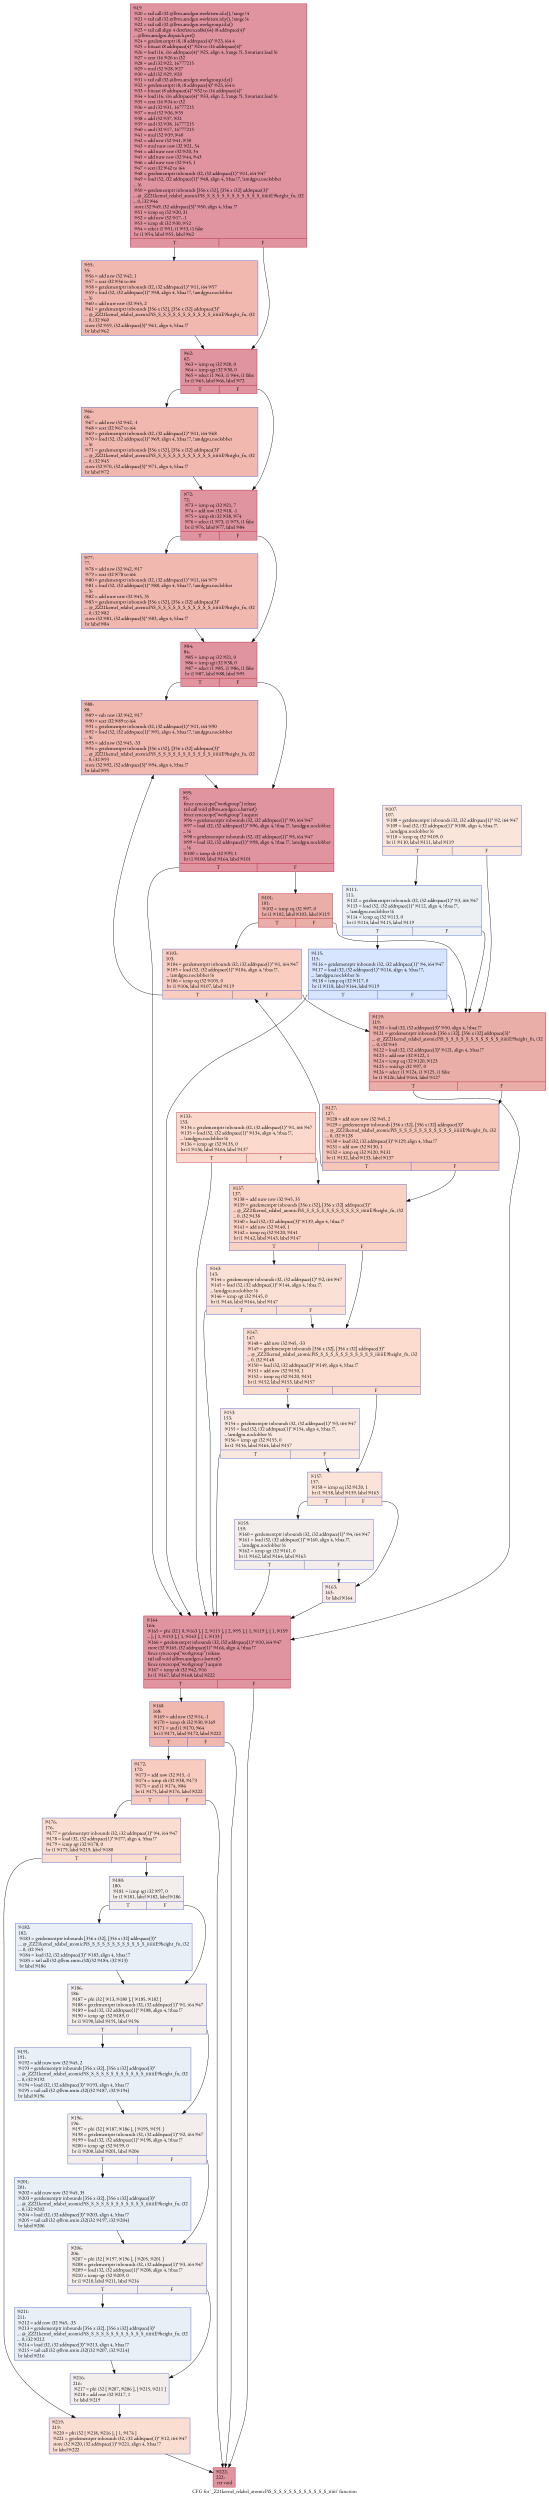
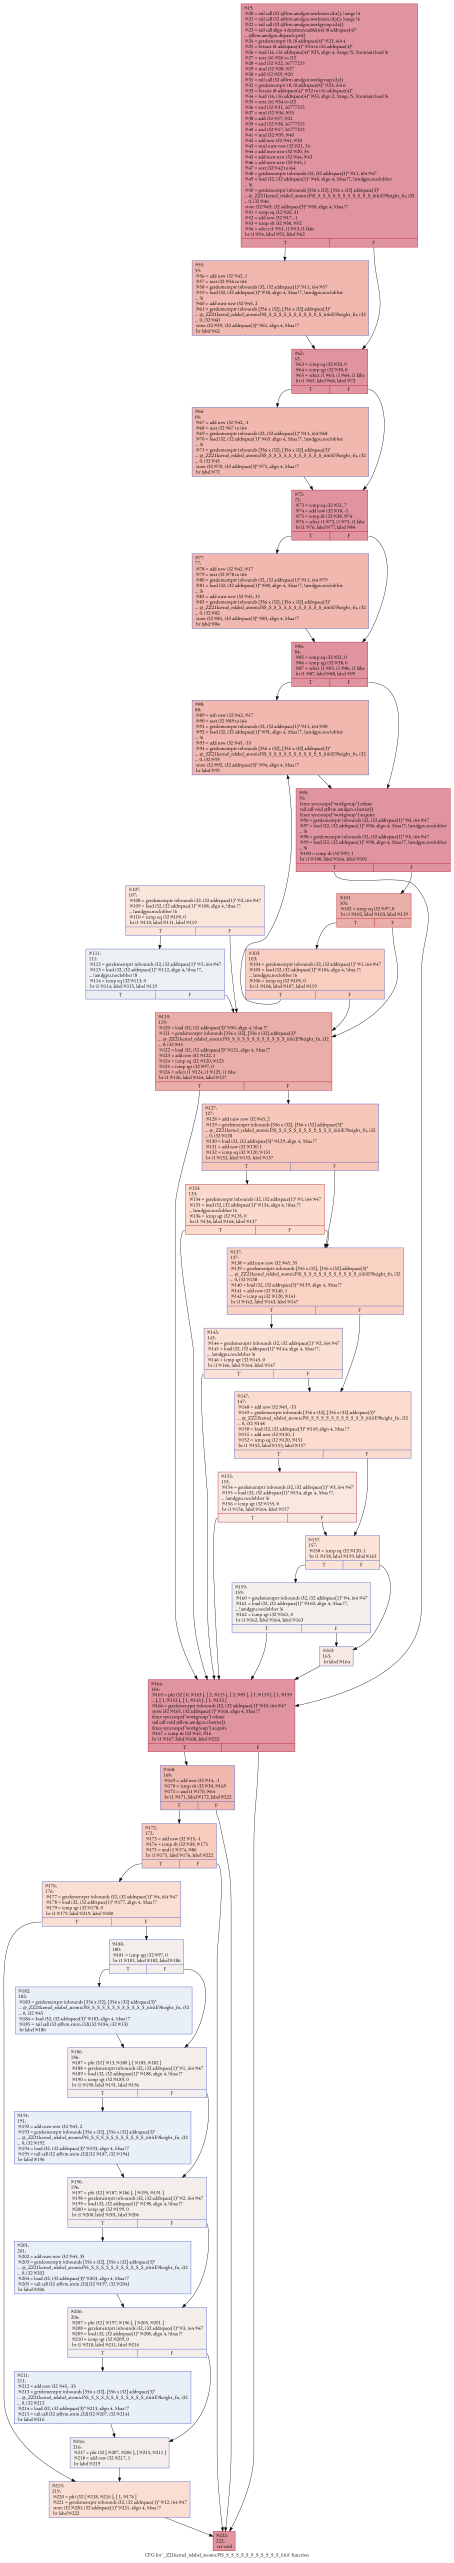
node "%111:": text "... !amdgpu.noclobber !6" -> "... !amdgpu.noclobber !8"
node "%115:": removed
node "%119:": text "%125 = void sgt i32 %97, 0" -> "%125 = icmp sgt i32 %97, 0"
edge "%127:" -> "%103:": now "%127:" -> "%133:"
node "%153:": color #3d50c3ff -> #b70d28ff
